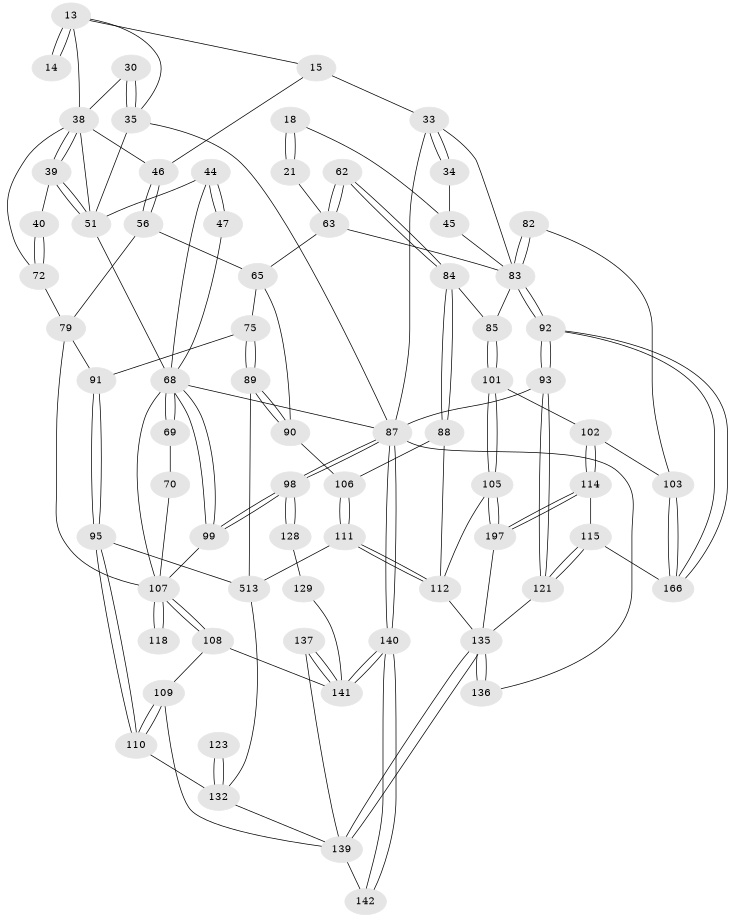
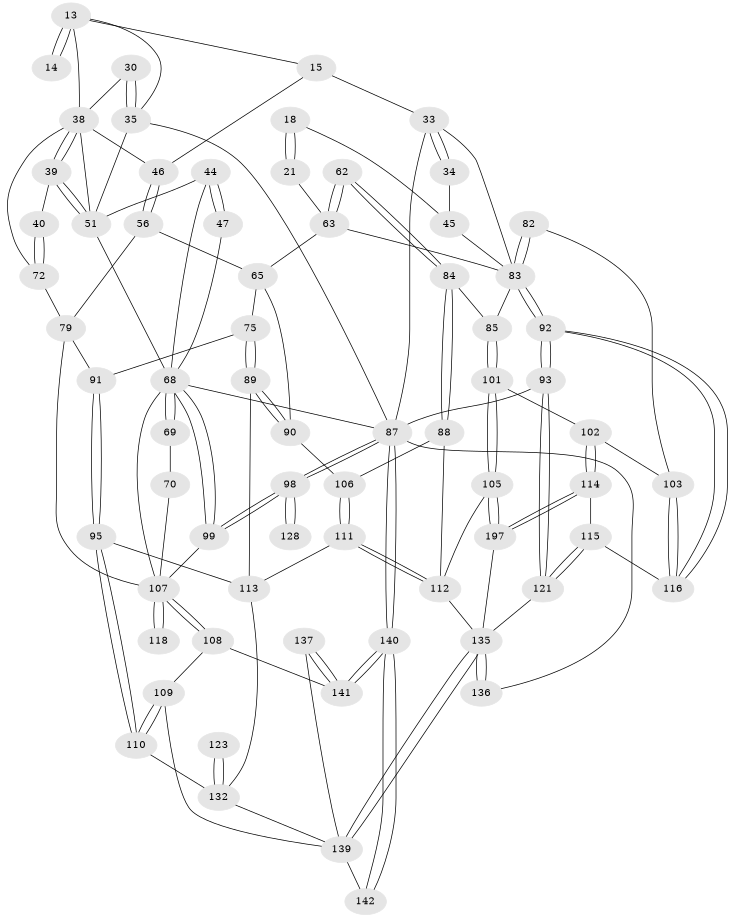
node "513": label "513" -> "113"
node "129": removed
node "166": label "166" -> "116"
